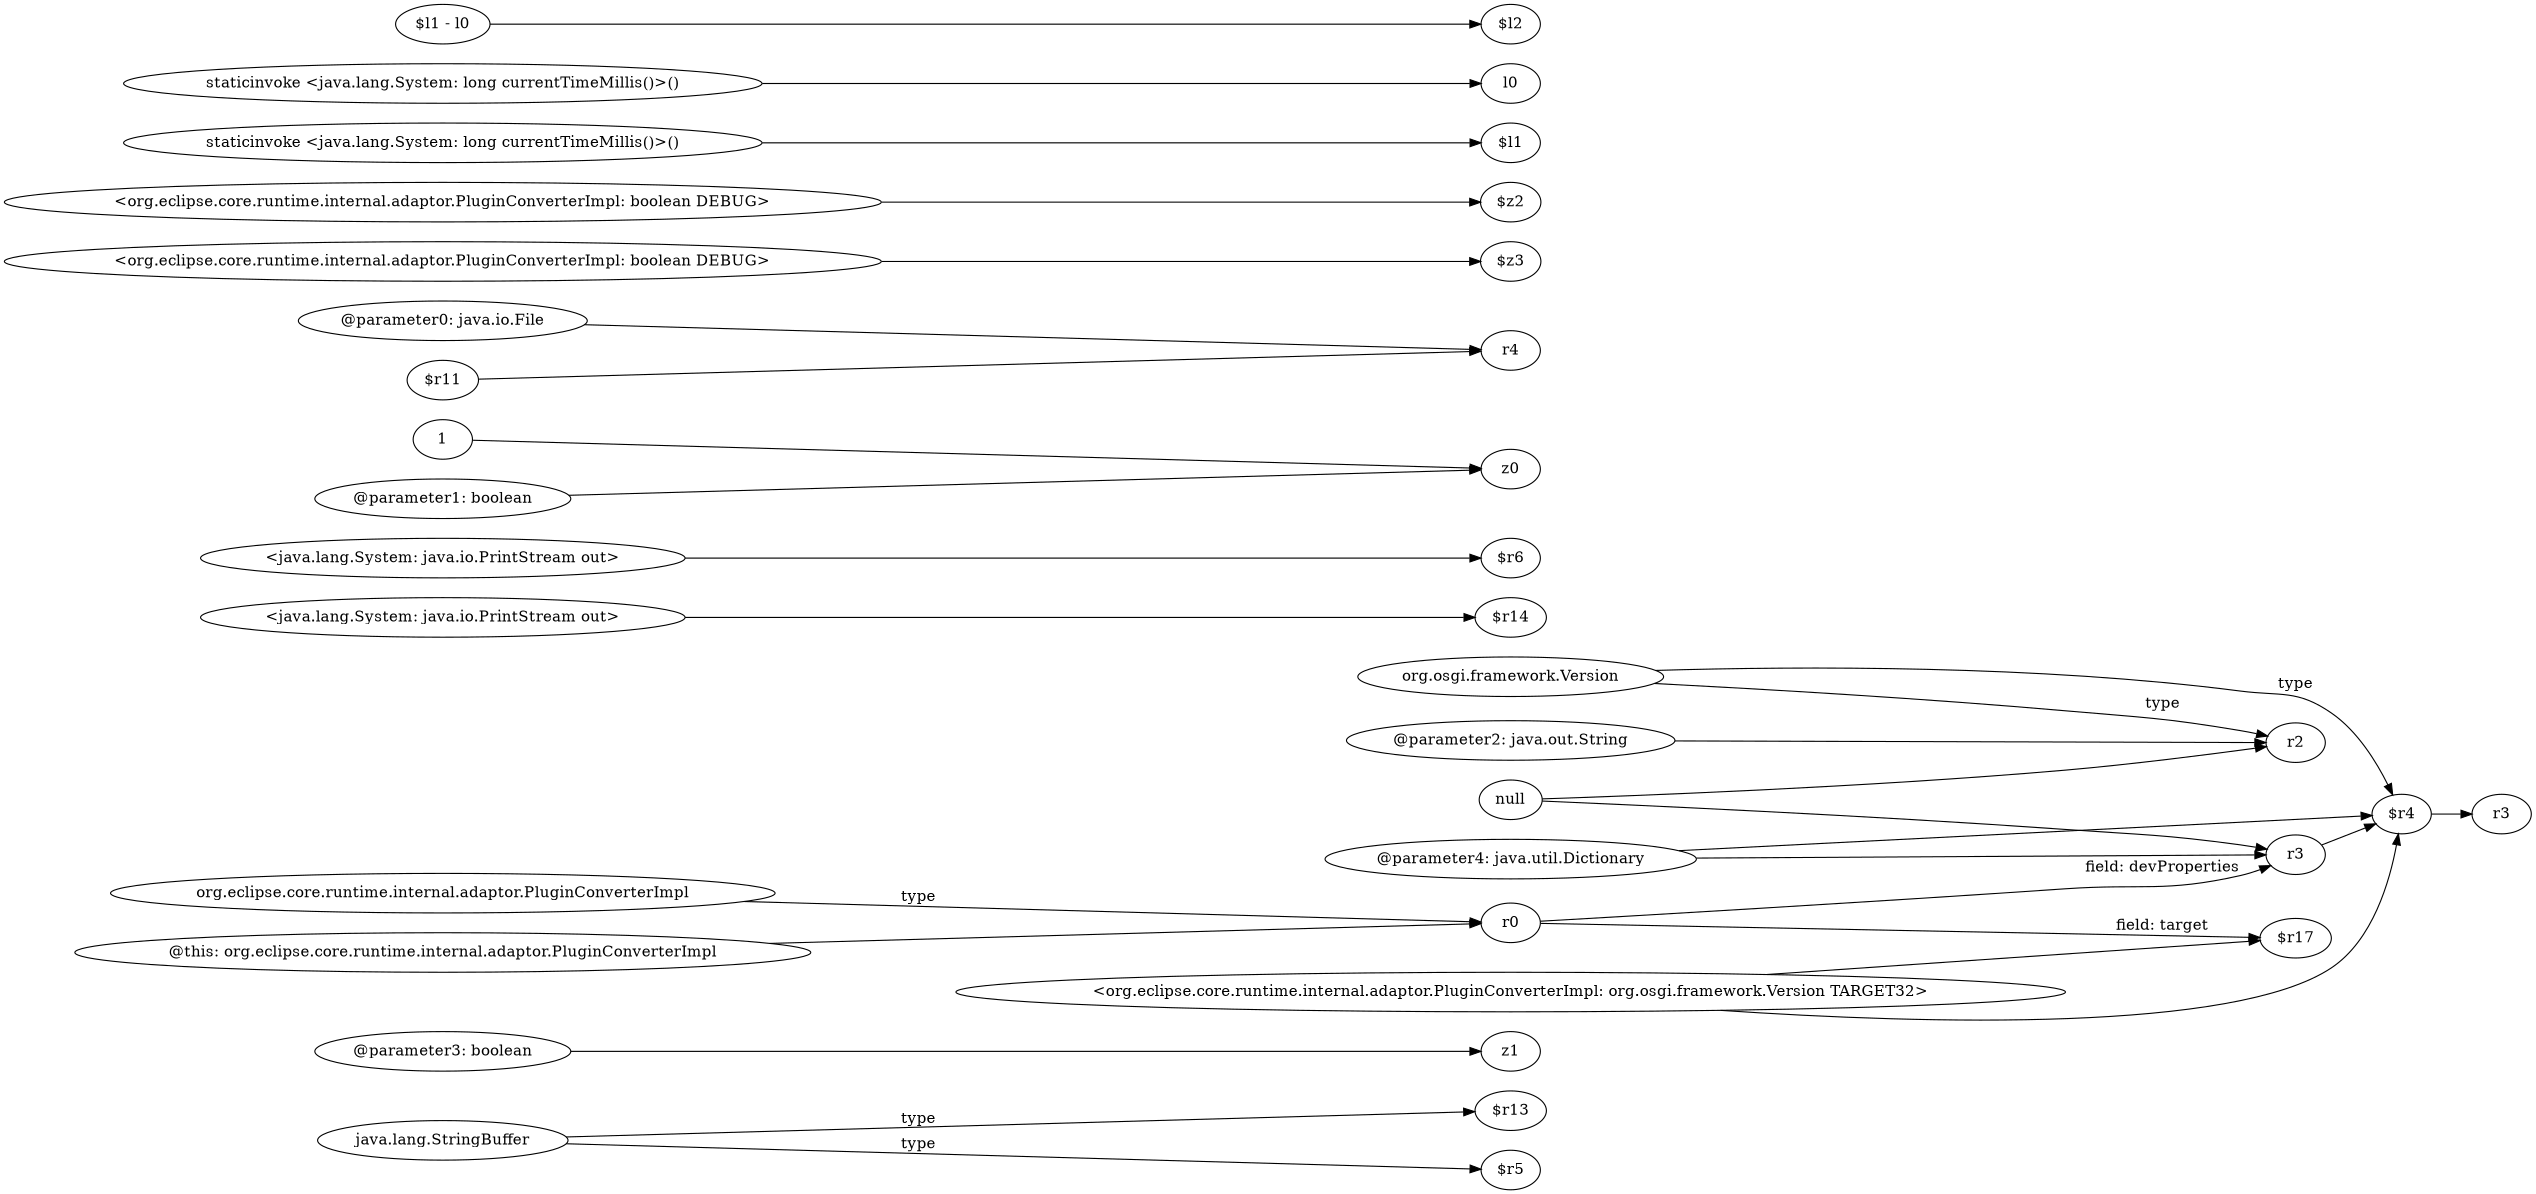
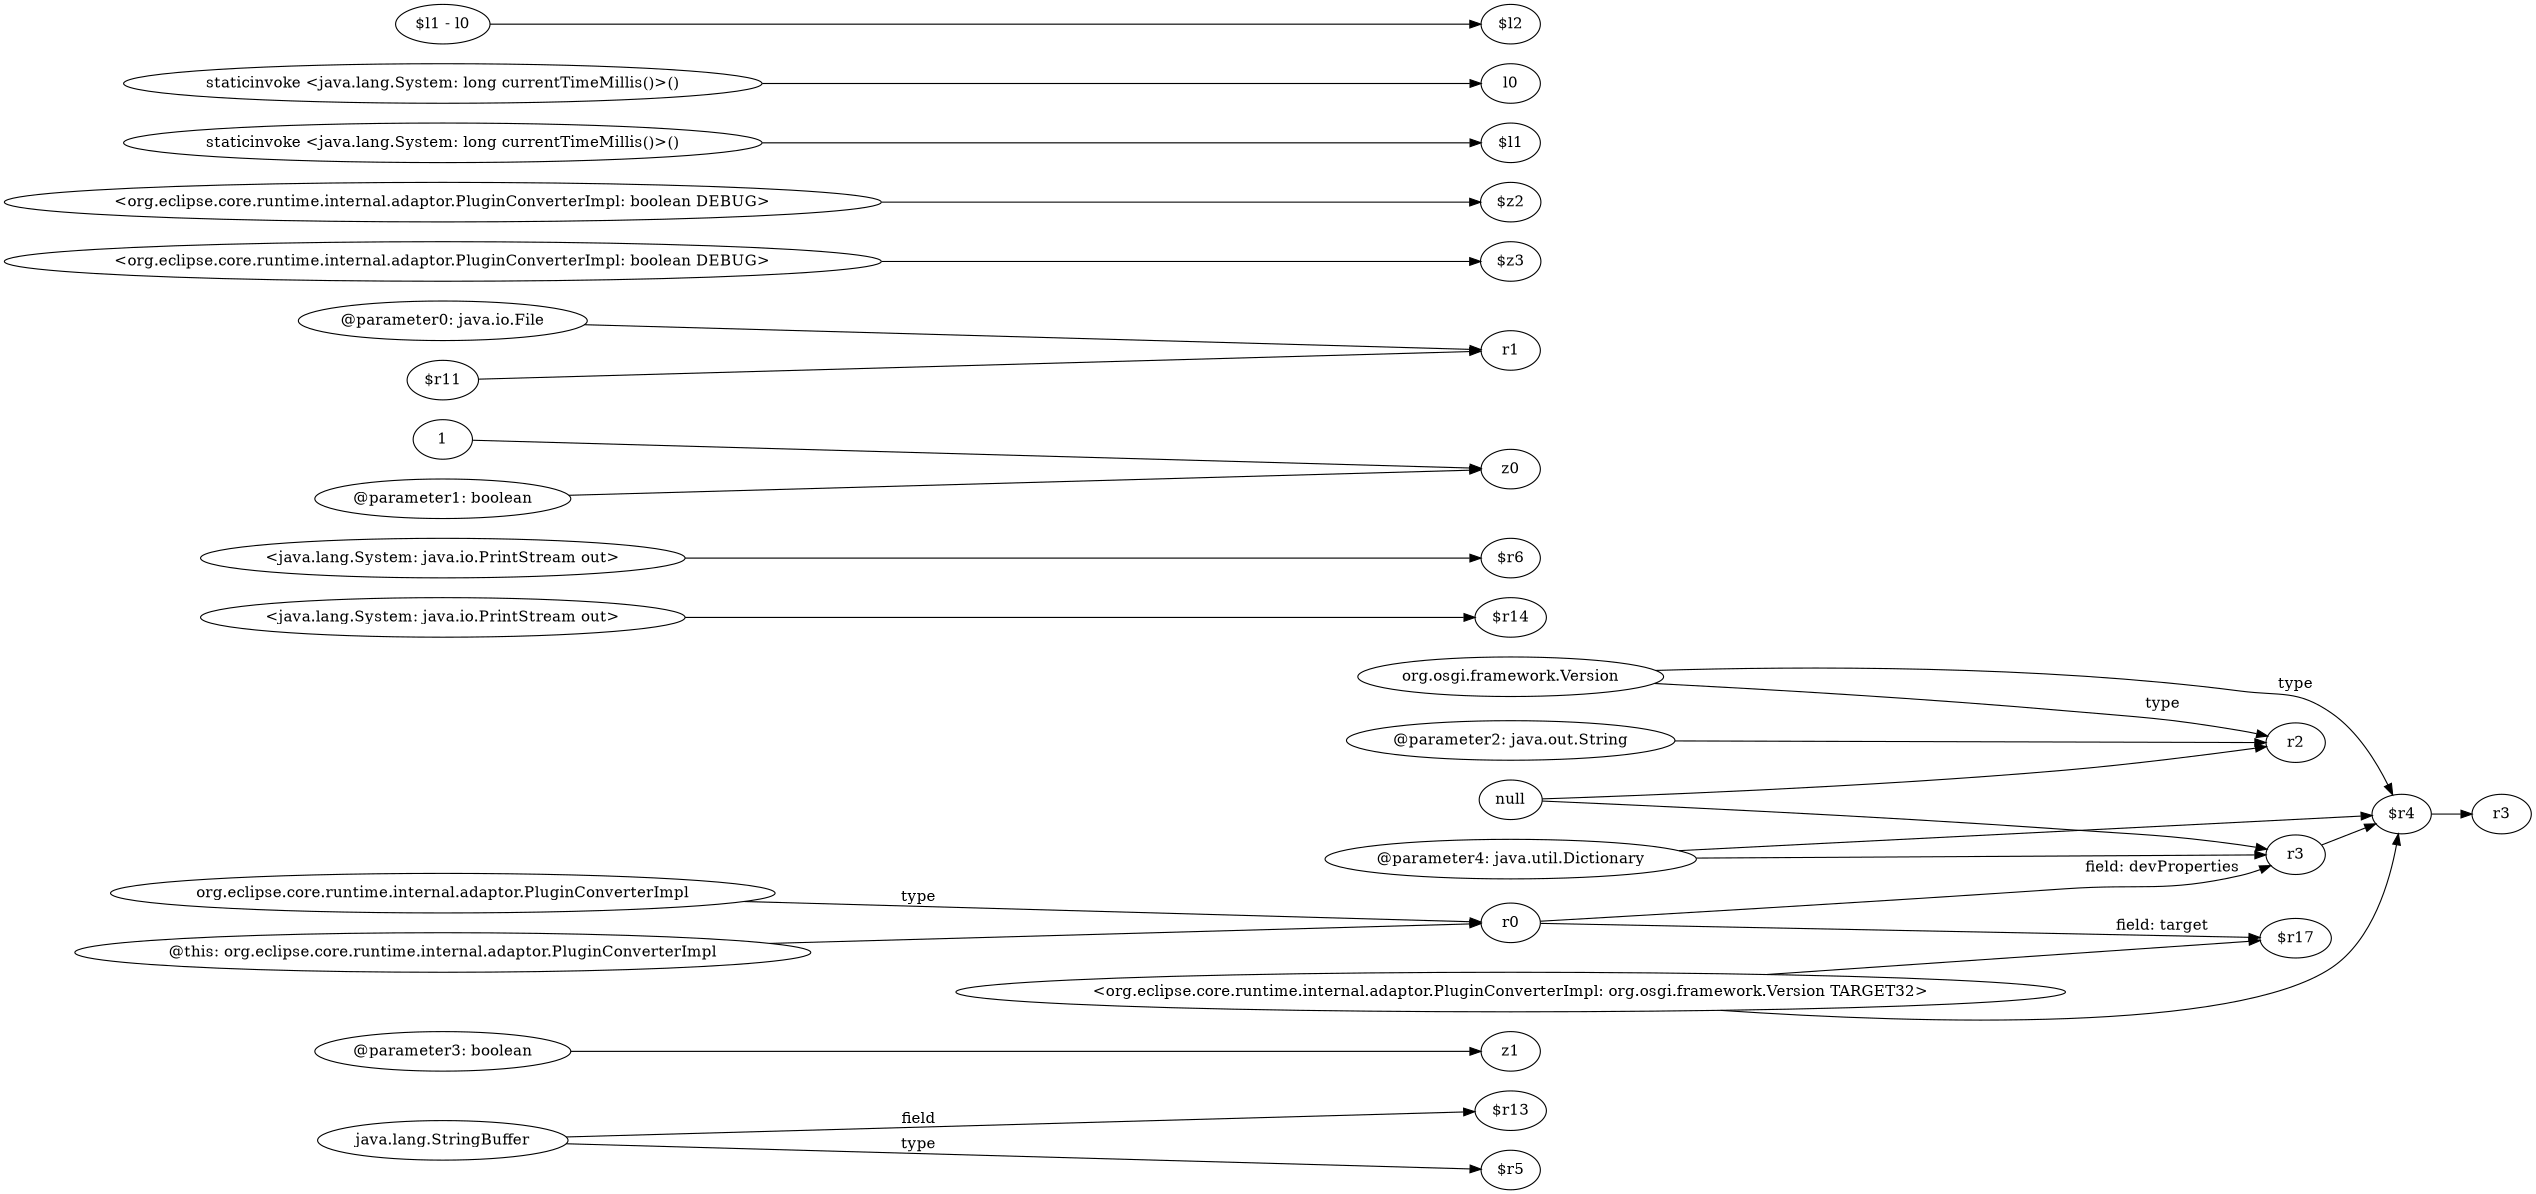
node "r4": label "r4" -> "r1"
edge "java.lang.StringBuffer" -> "$r13": label "type" -> "field"
